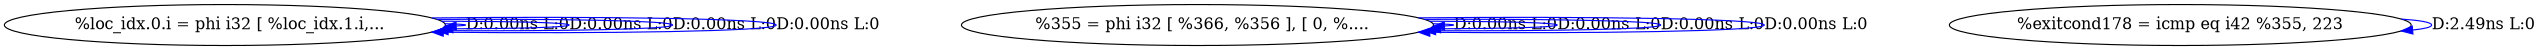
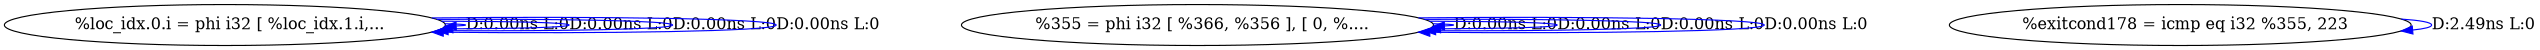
node "%exitcond178 = icmp eq i42 %355, 223": label "%exitcond178 = icmp eq i42 %355, 223" -> "%exitcond178 = icmp eq i32 %355, 223"
